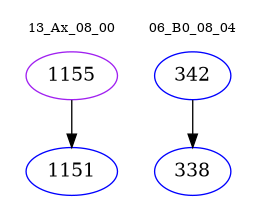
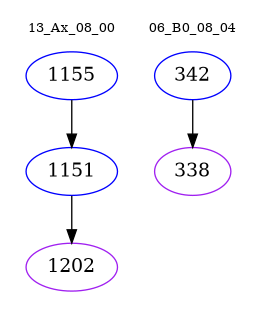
node "1155": color purple -> blue
node "338": color blue -> purple
node "1202": added
